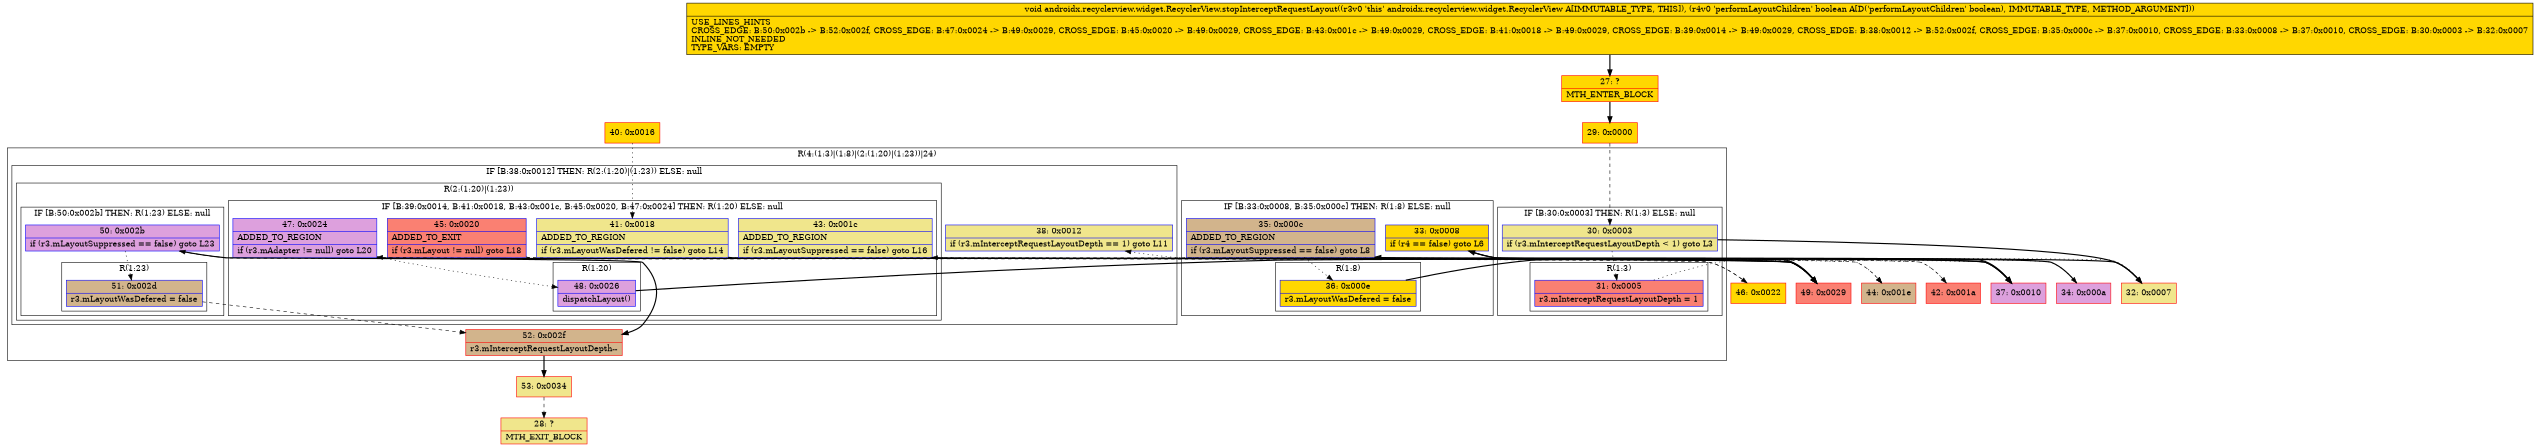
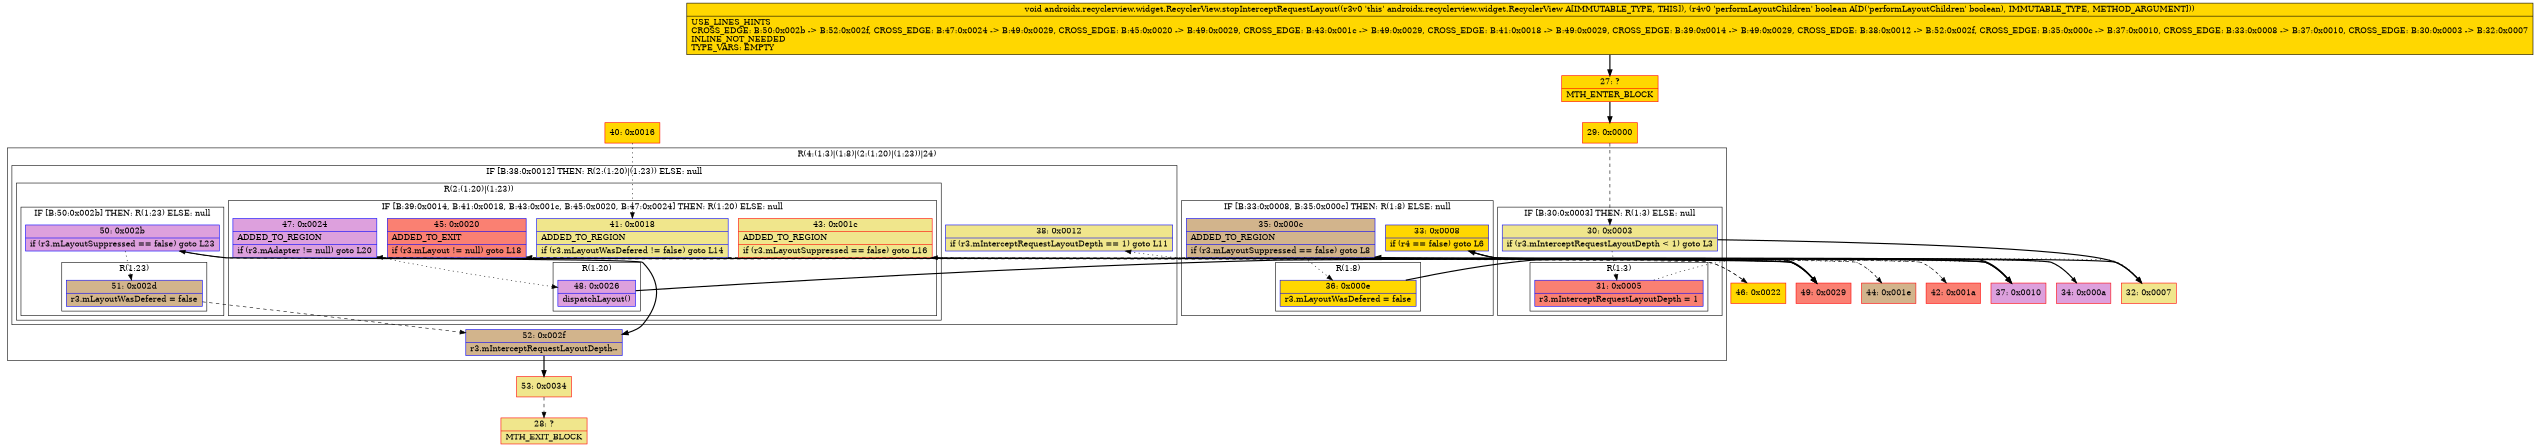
node "43: 0x001c": color blue -> red
edge "45: 0x0020" -> "44: 0x001e": reversed
edge "41: 0x0018" -> "49: 0x0029": style bold -> dashed
node "52: 0x002f": color red -> blue
